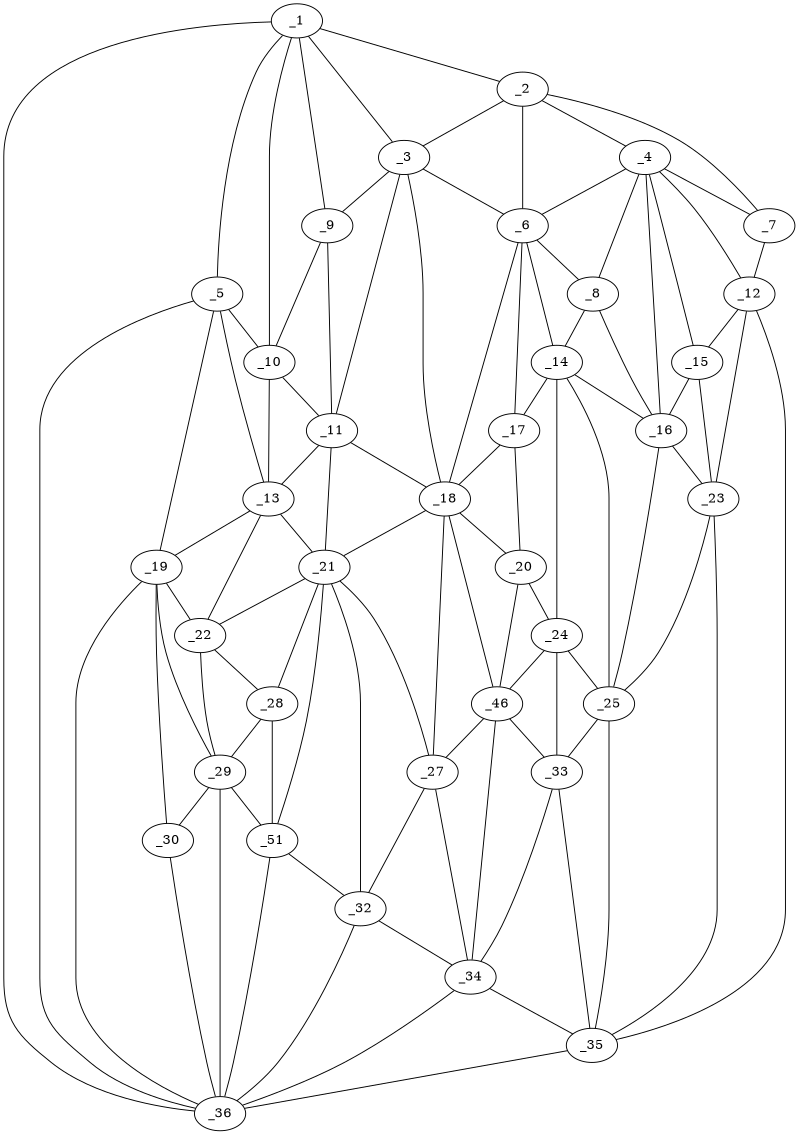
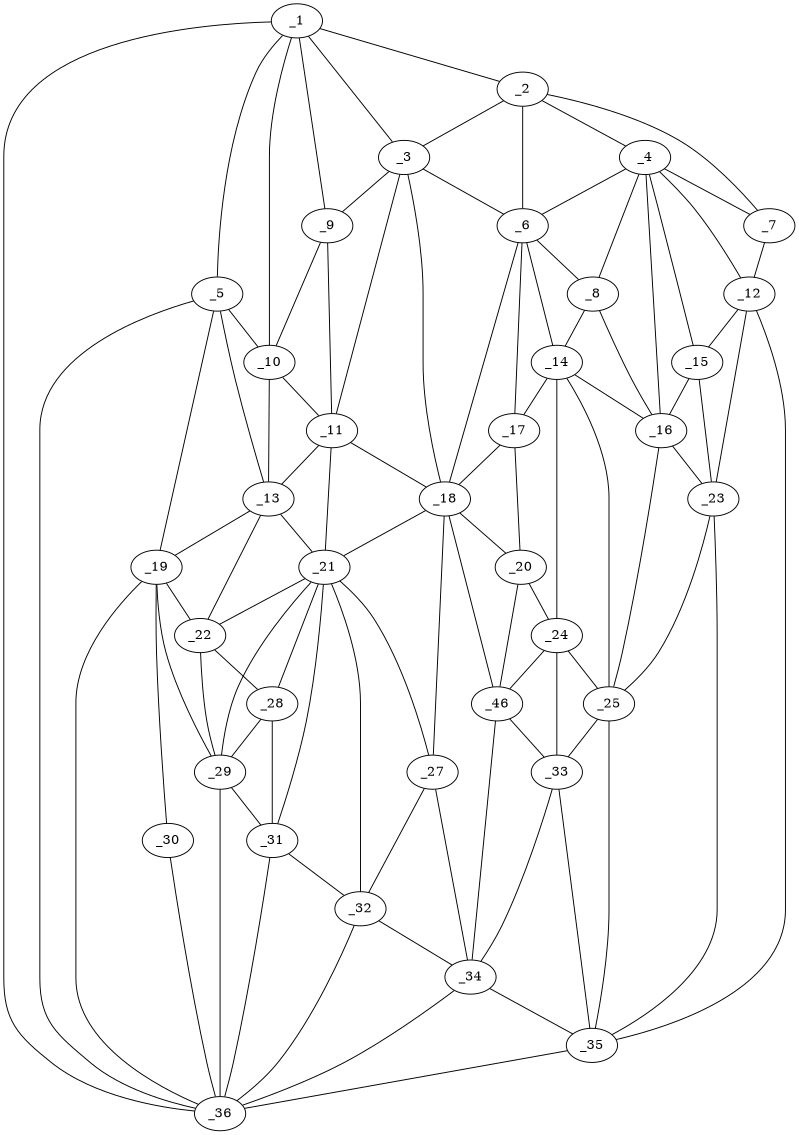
edge "_46" -- "_27": removed
edge "_29" -- "_30": now "_29" -- "_21"
node "_51": label "_51" -> "_31"
